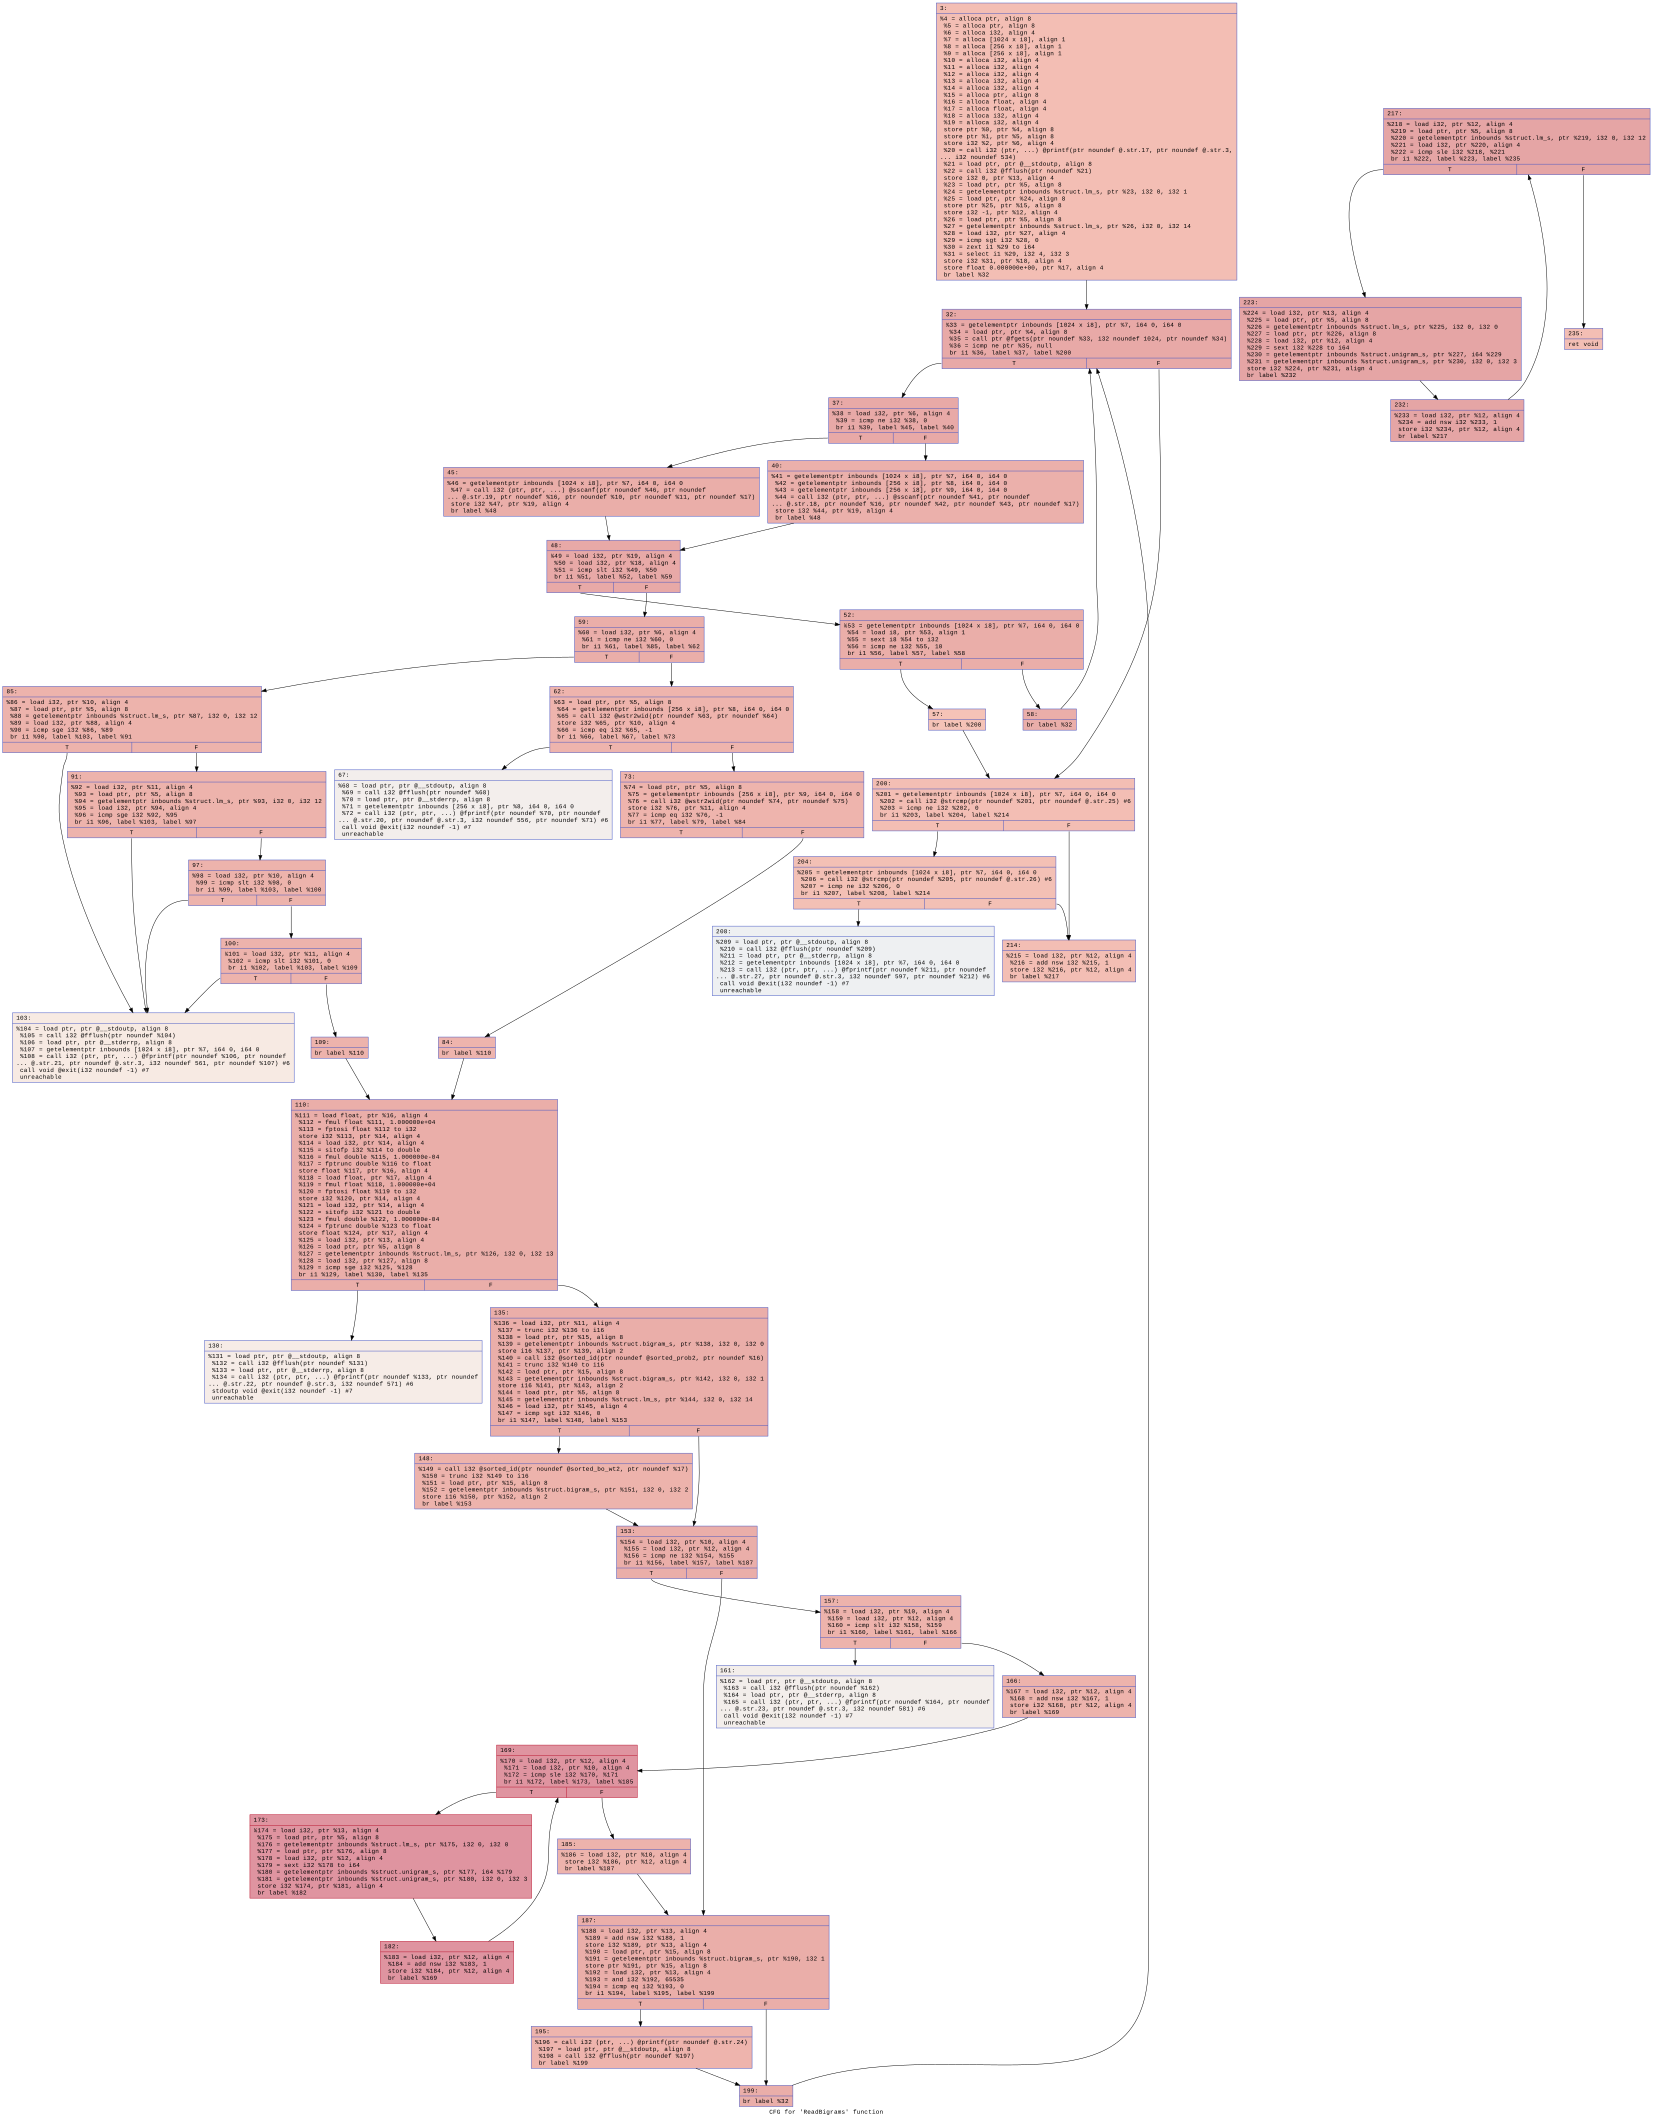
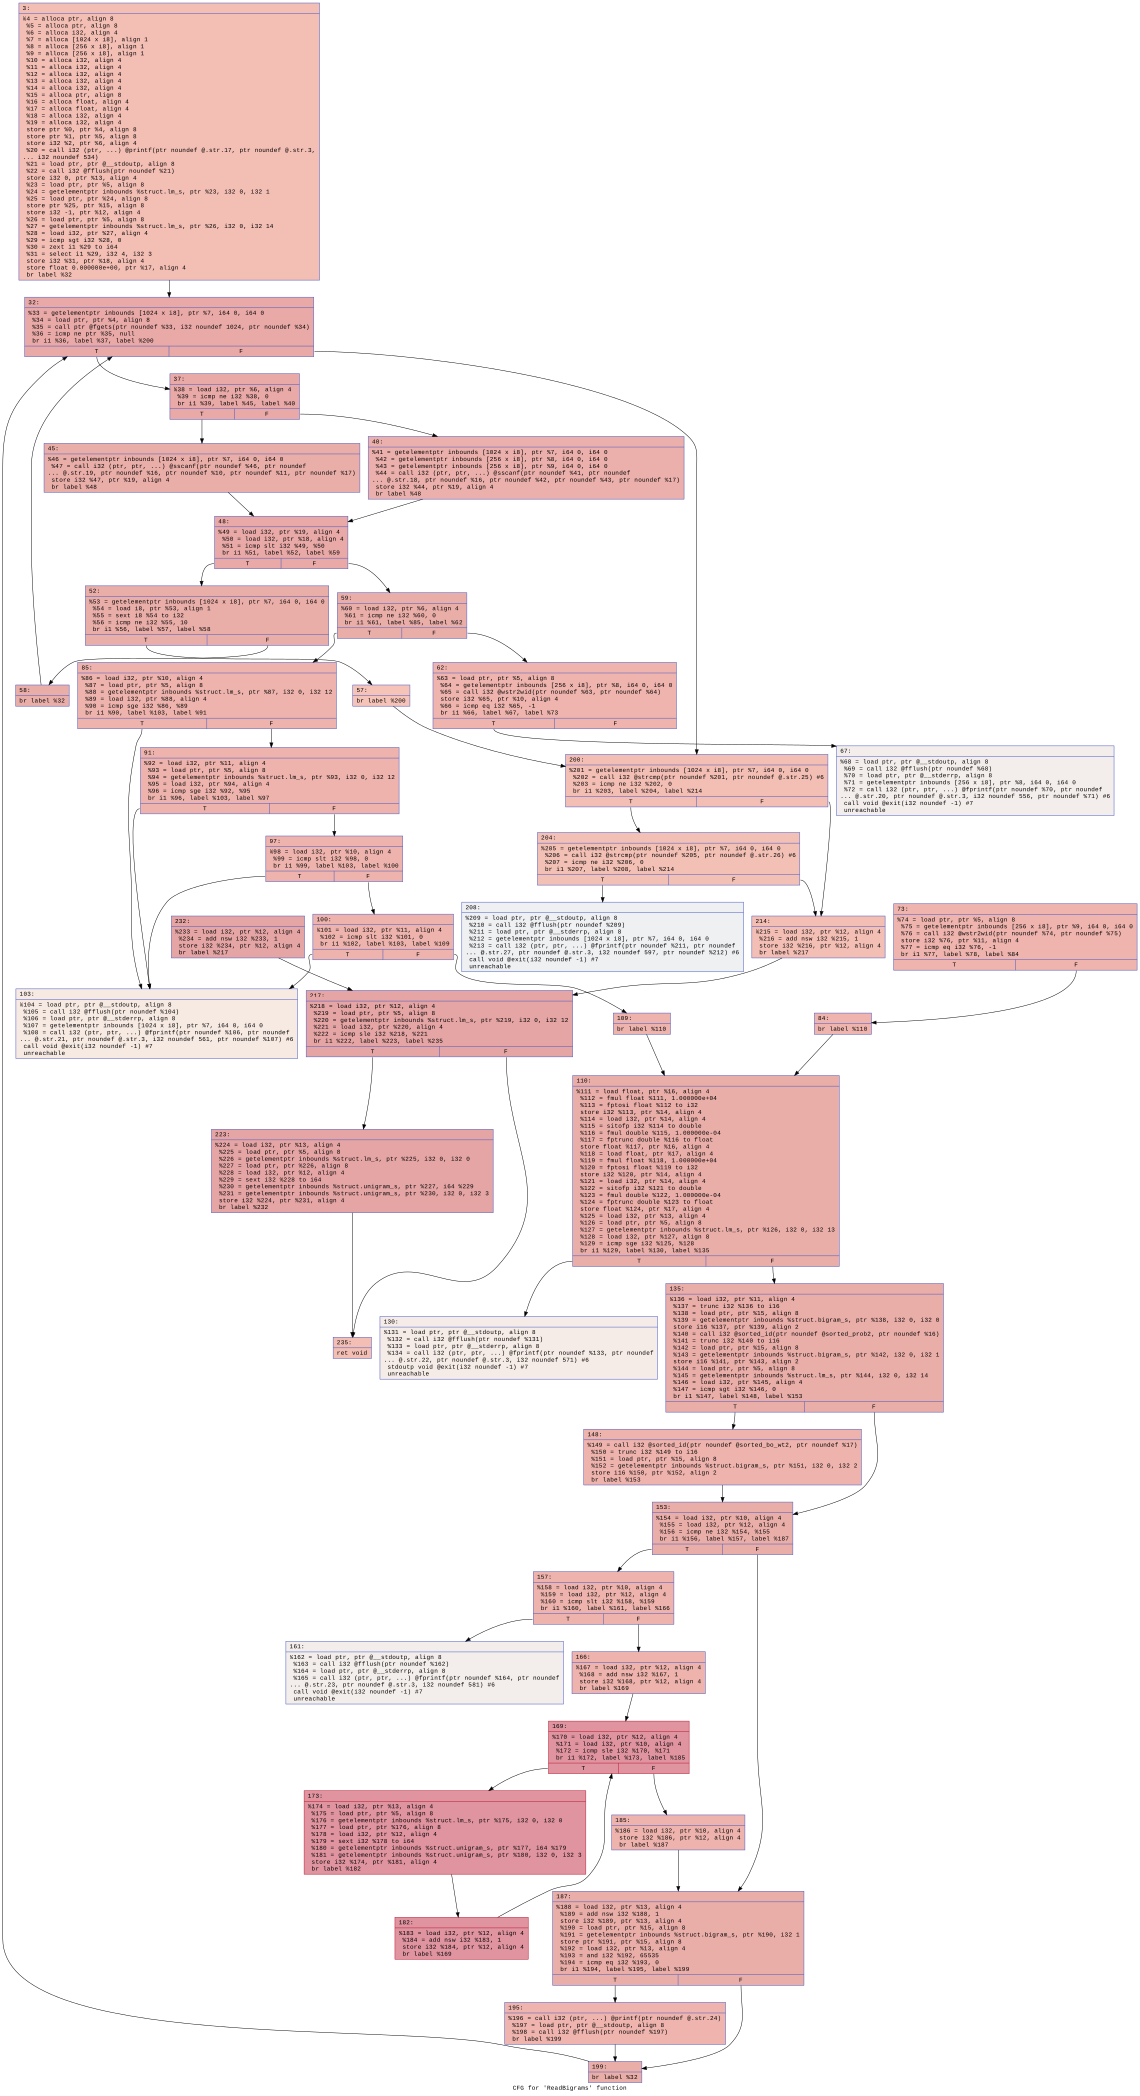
edge "223:" -> "232:": now "223:" -> "235:"
edge "62:" -> "73:": removed
node "73:": text "br i1 %77, label %79, label %84" -> "br i1 %77, label %78, label %84"
edge "214:" -> "217:": added
